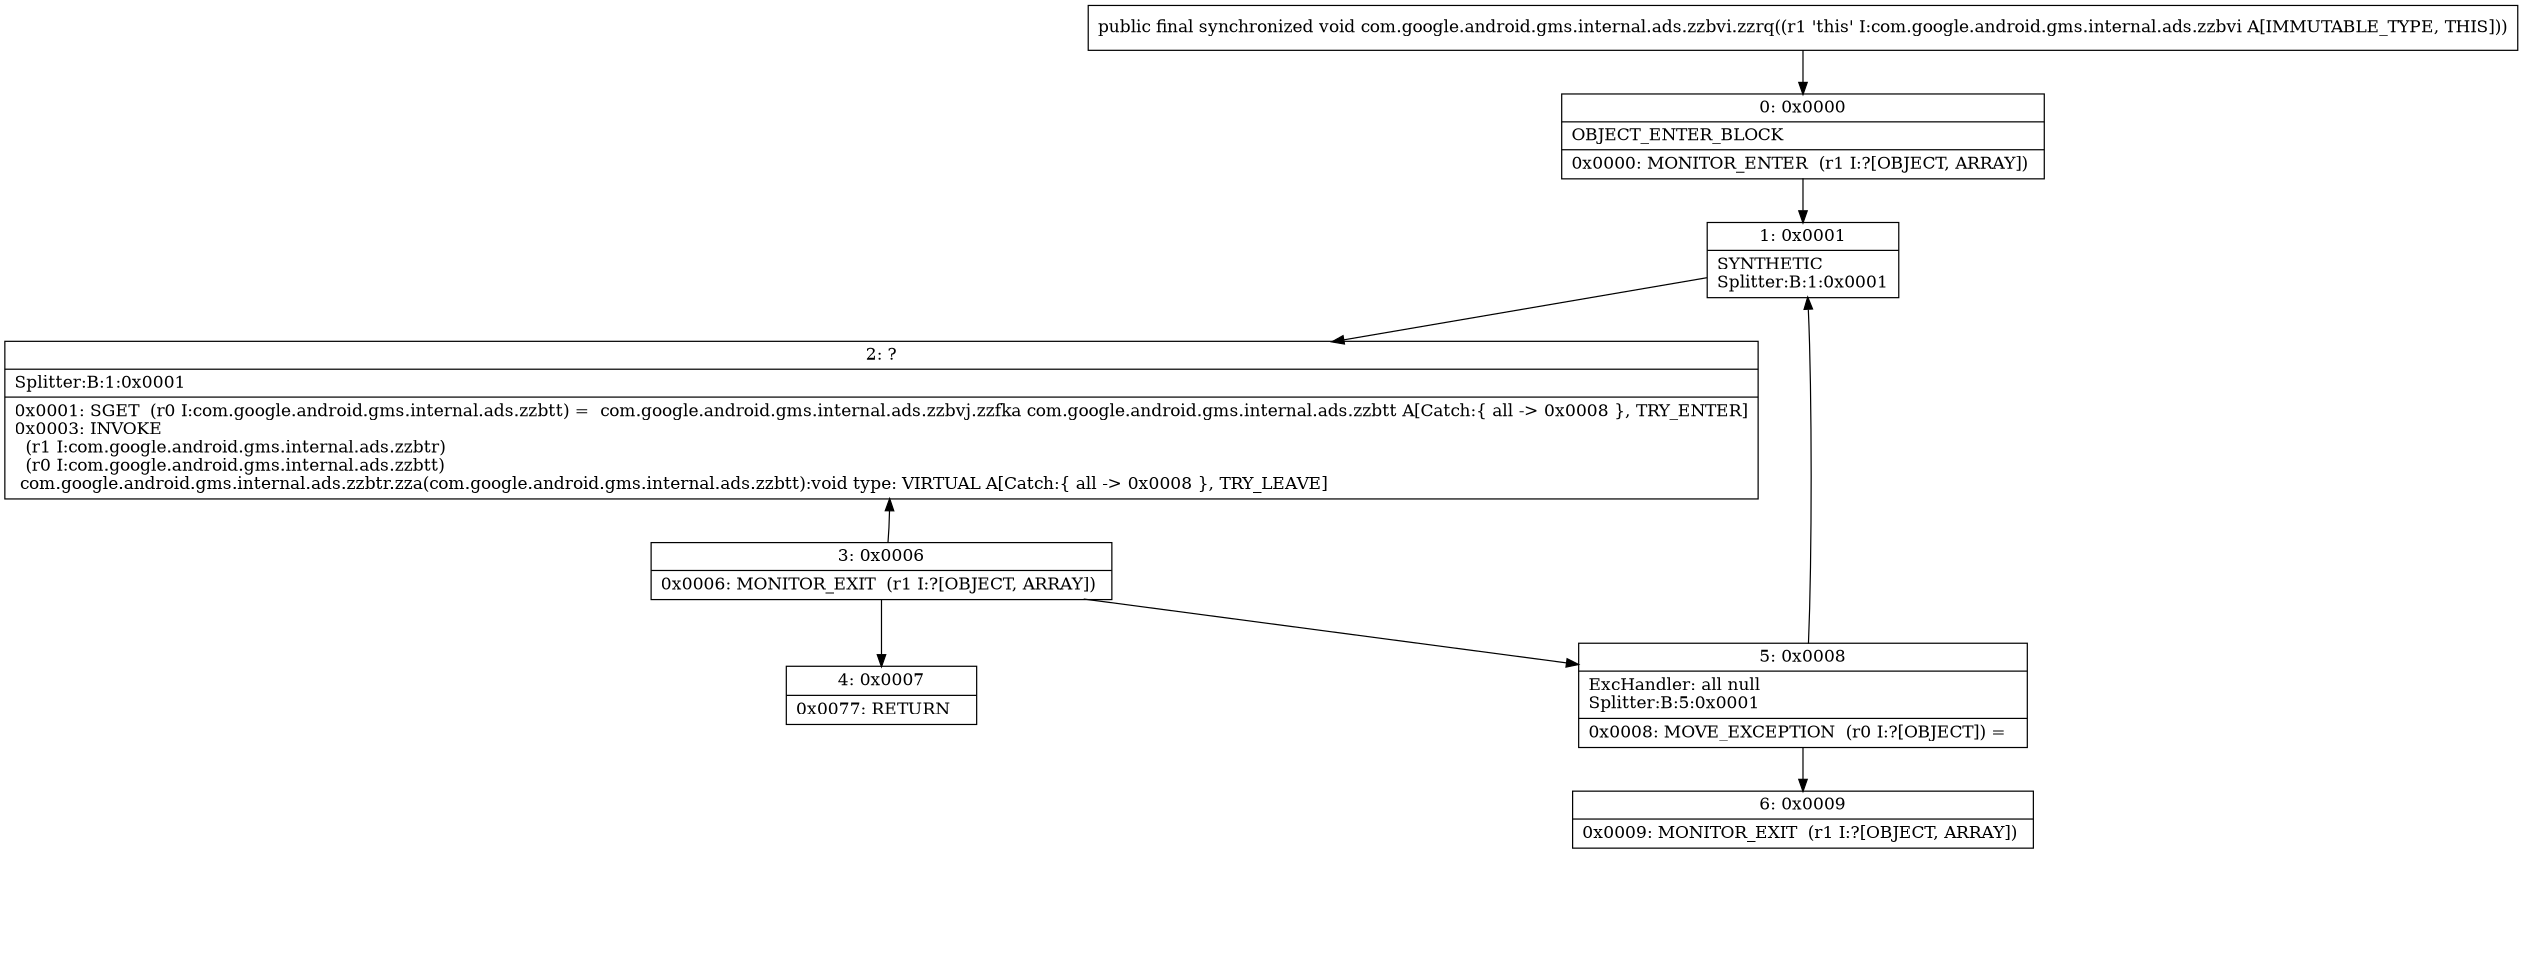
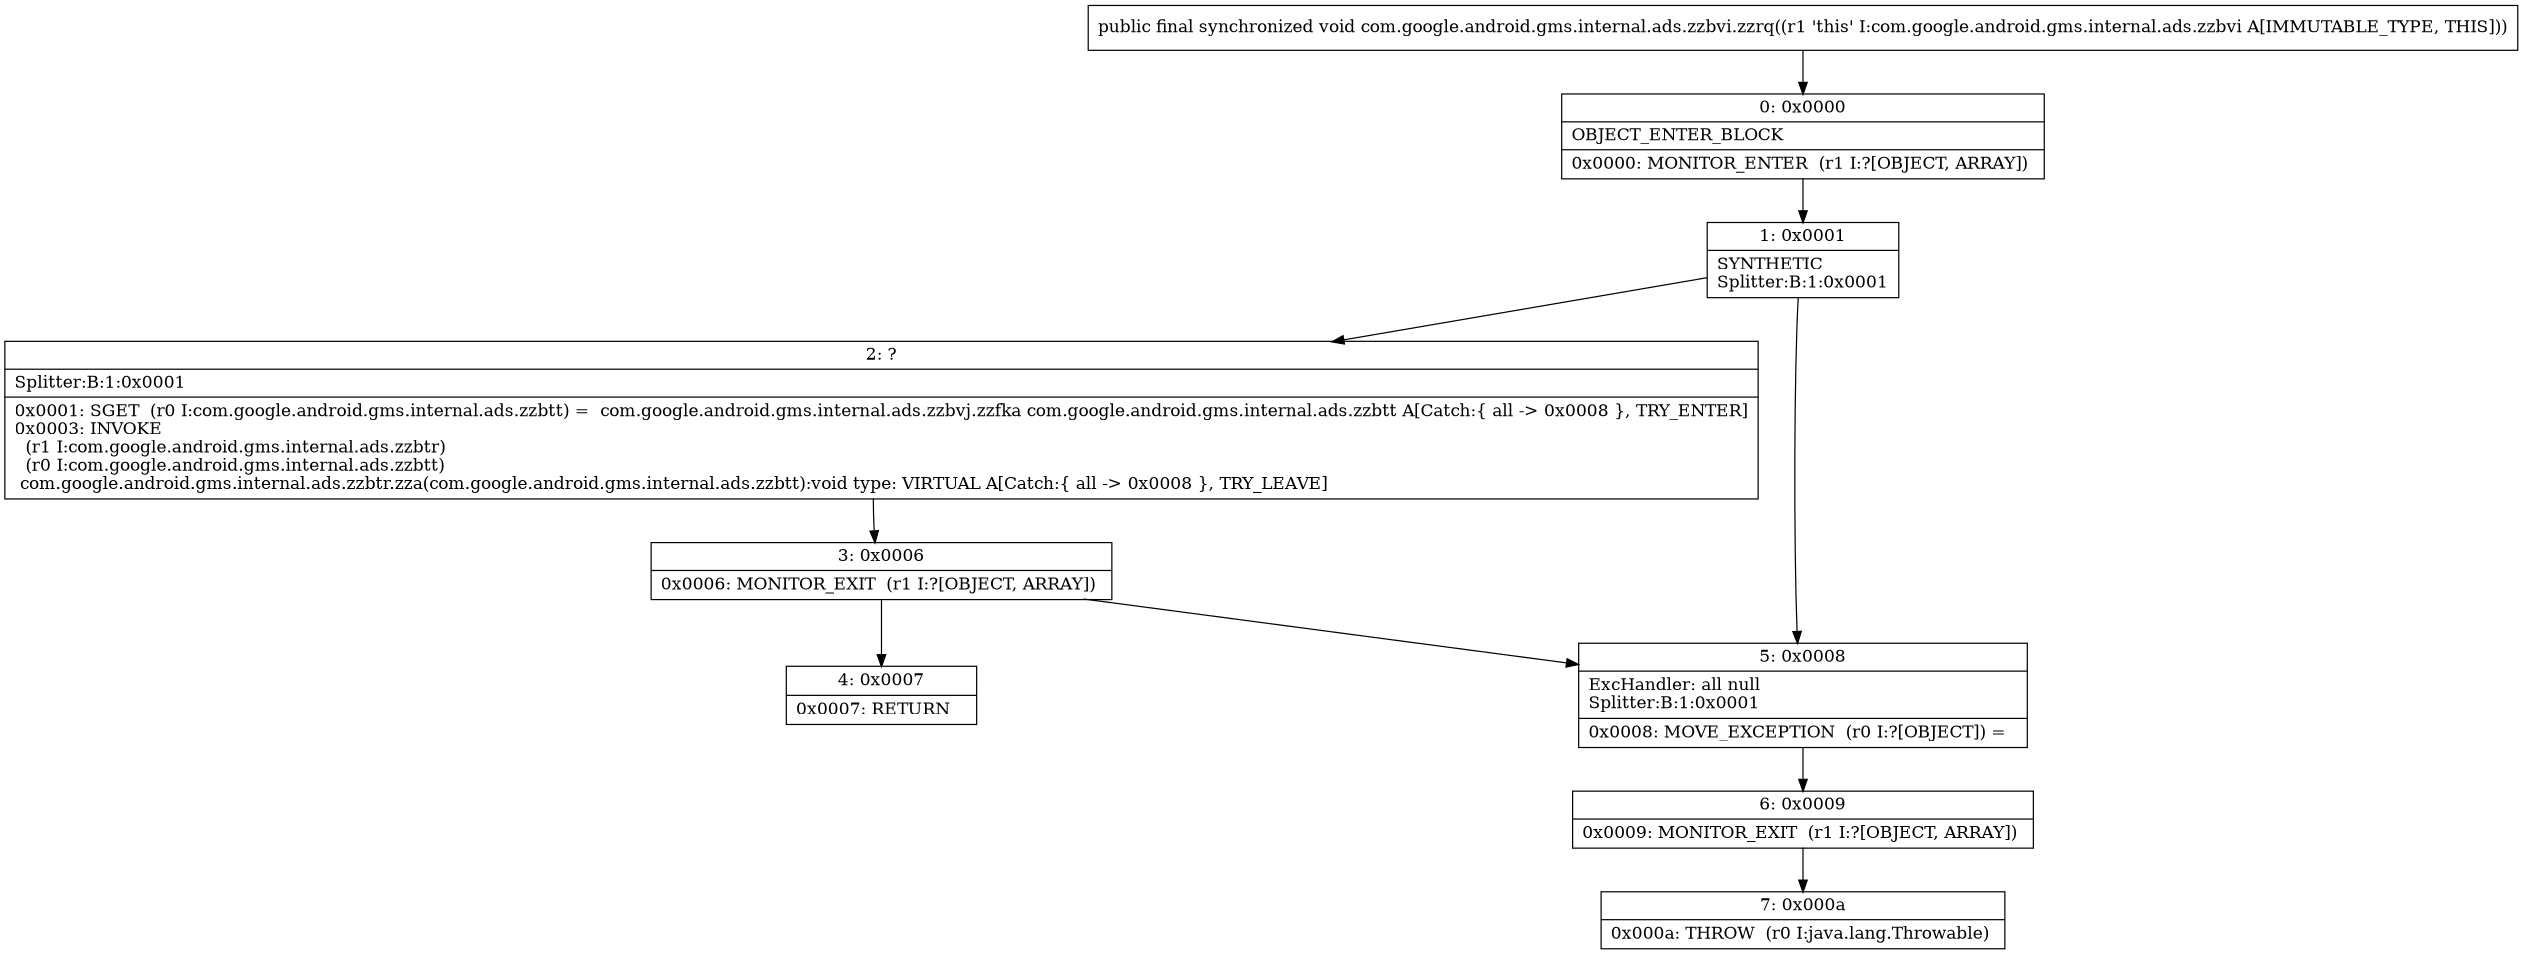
edge "5: 0x0008" -> "1: 0x0001": reversed
edge "3: 0x0006" -> "2: ?": reversed
node "5: 0x0008": text "Splitter:B:5:0x0001" -> "Splitter:B:1:0x0001"
node "4: 0x0007": text "0x0077: RETURN" -> "0x0007: RETURN"
node "7: 0x000a": added
